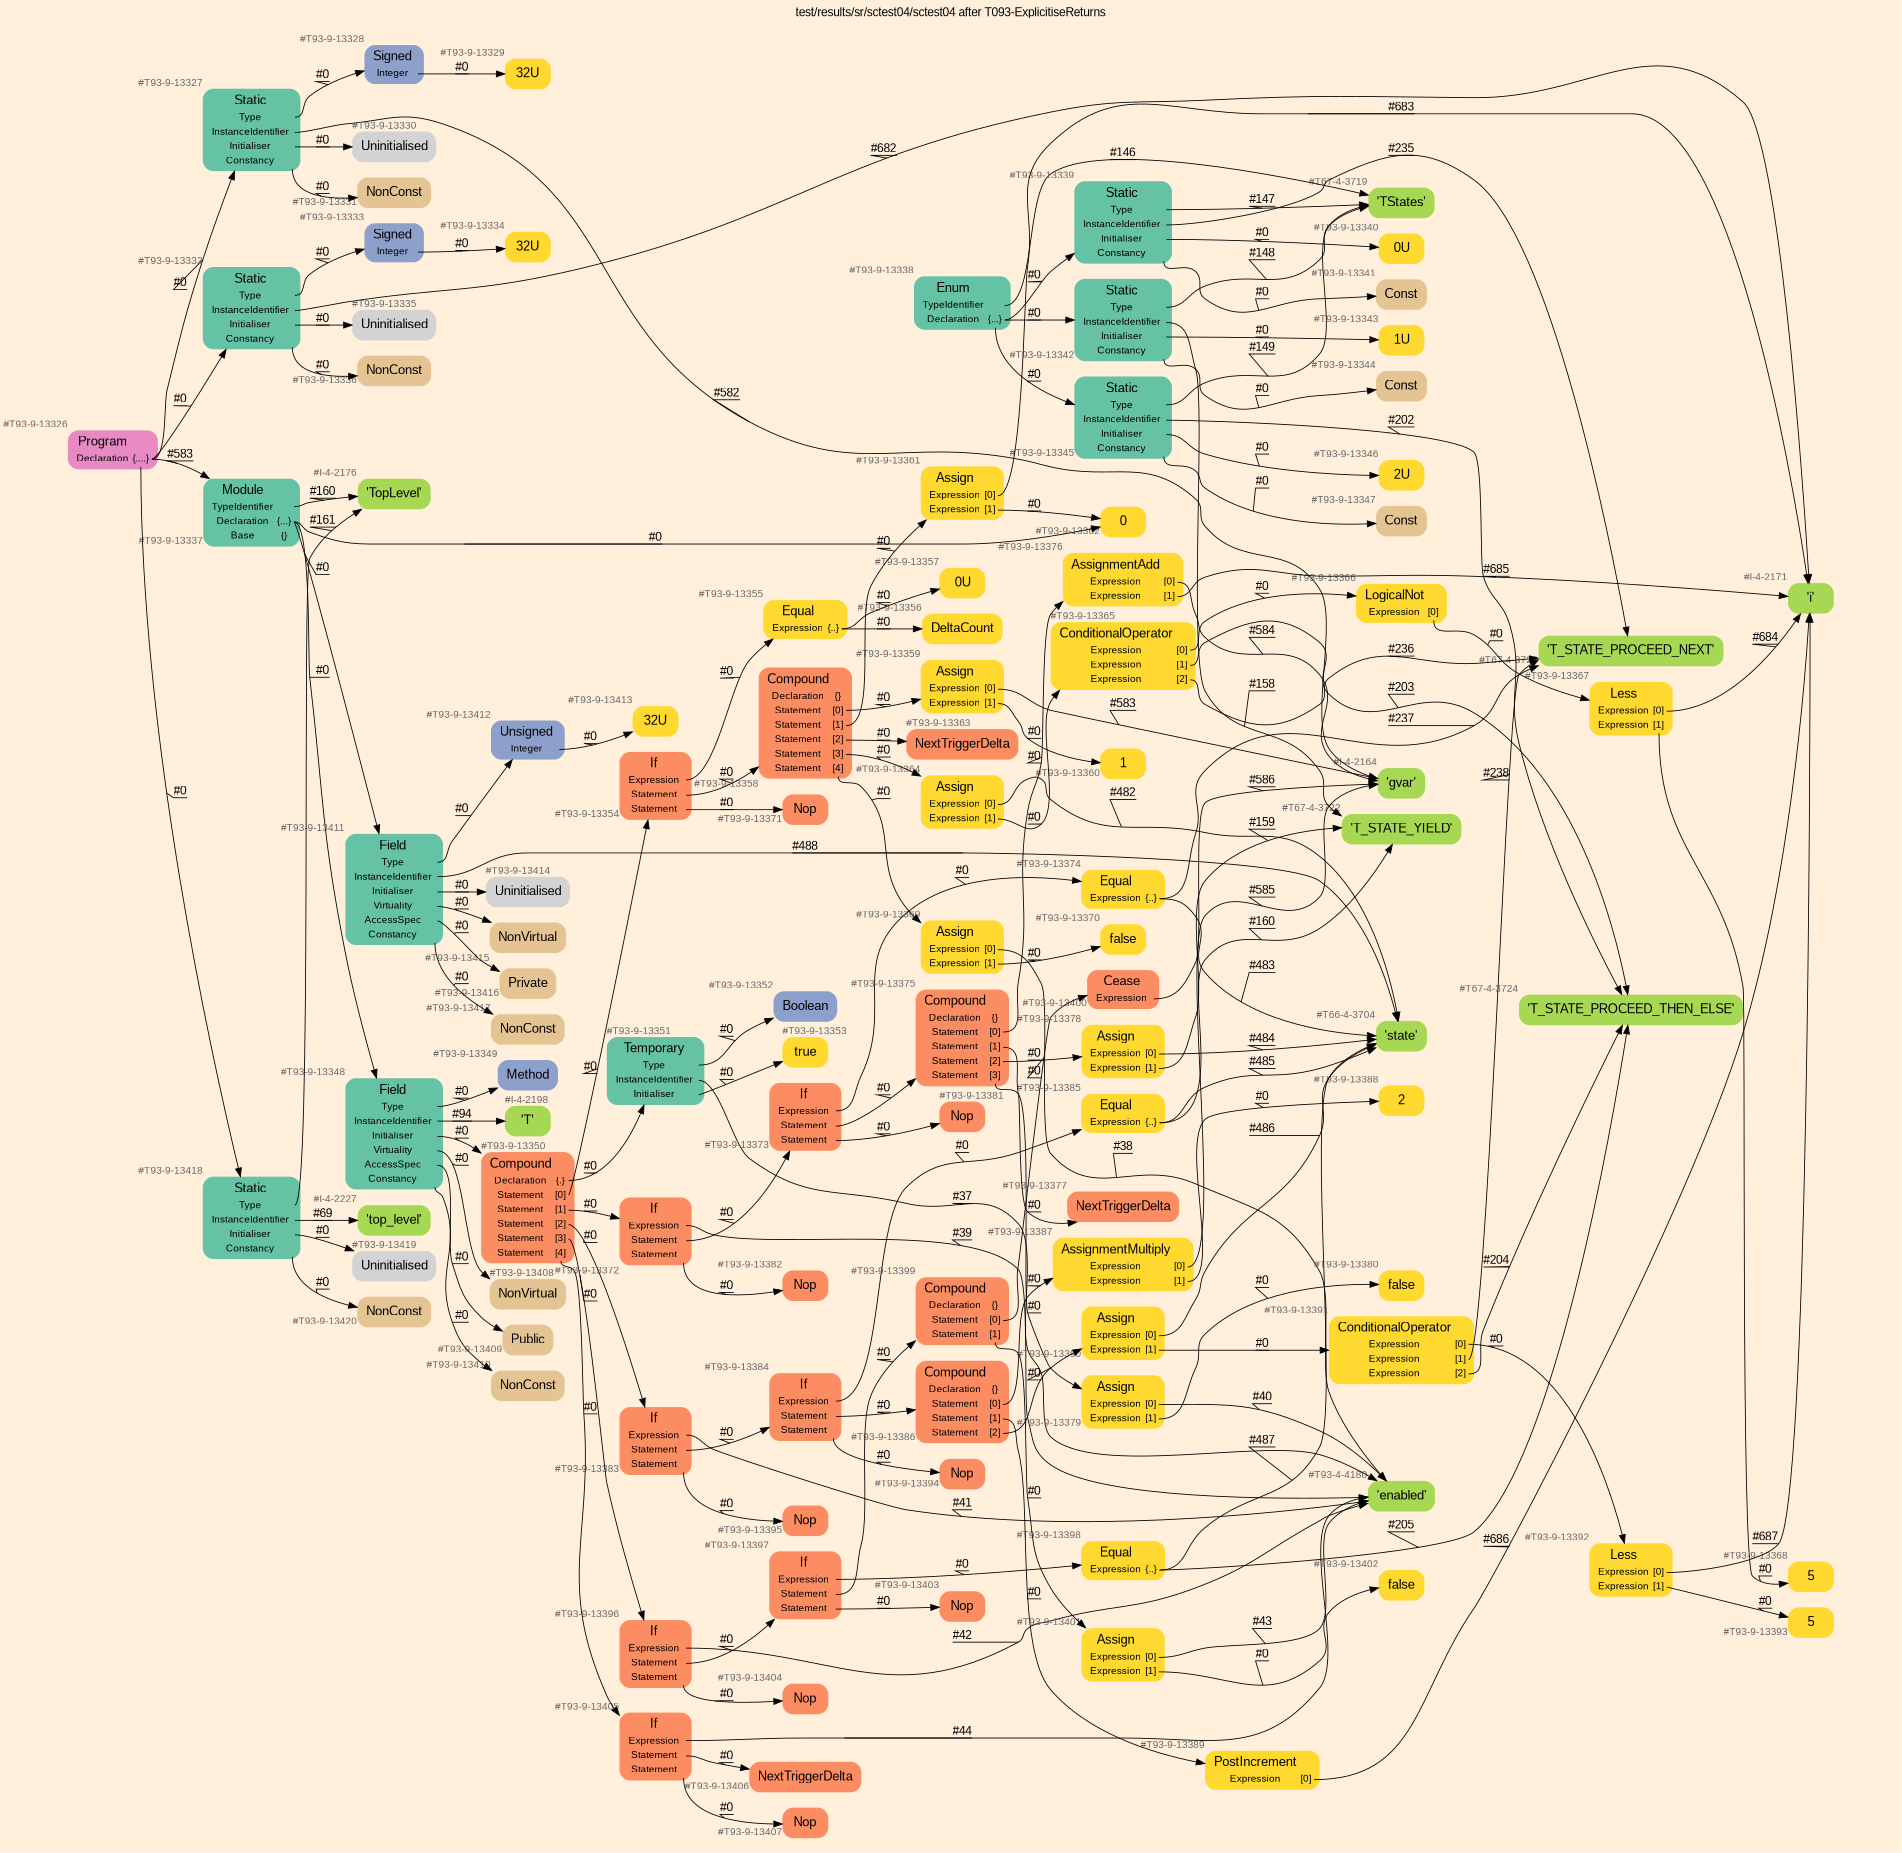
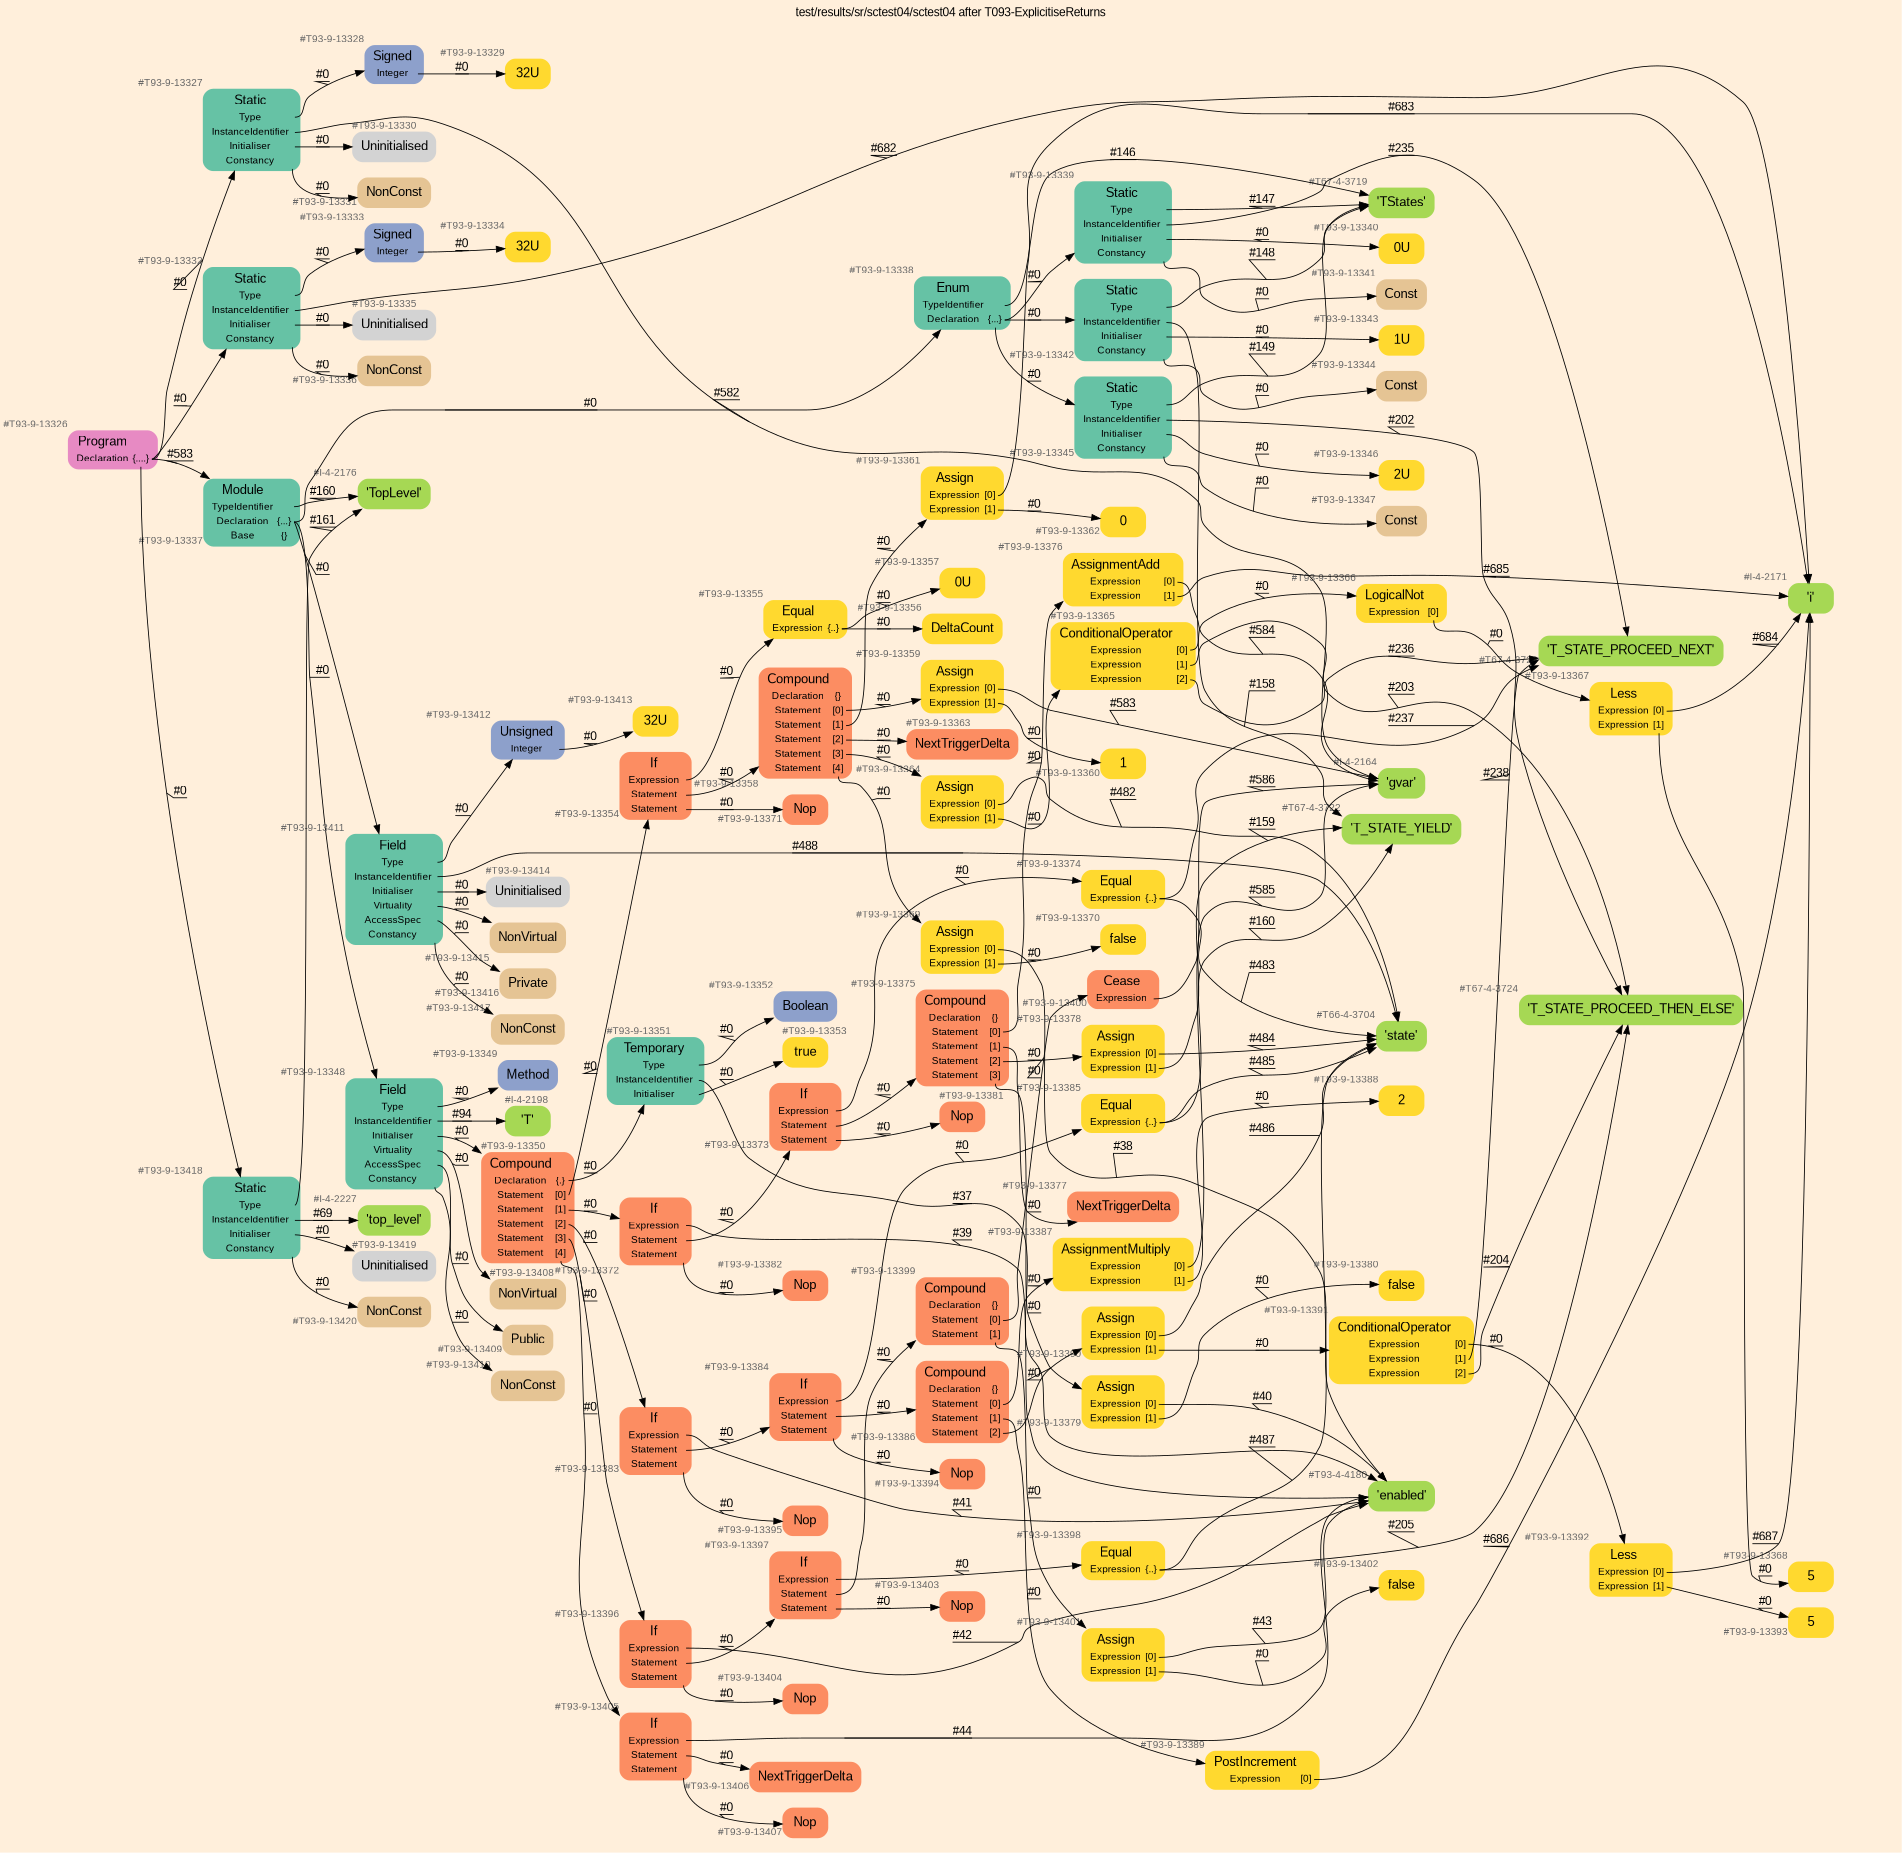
edge "Module" -> "0": now "Module" -> "Enum"
